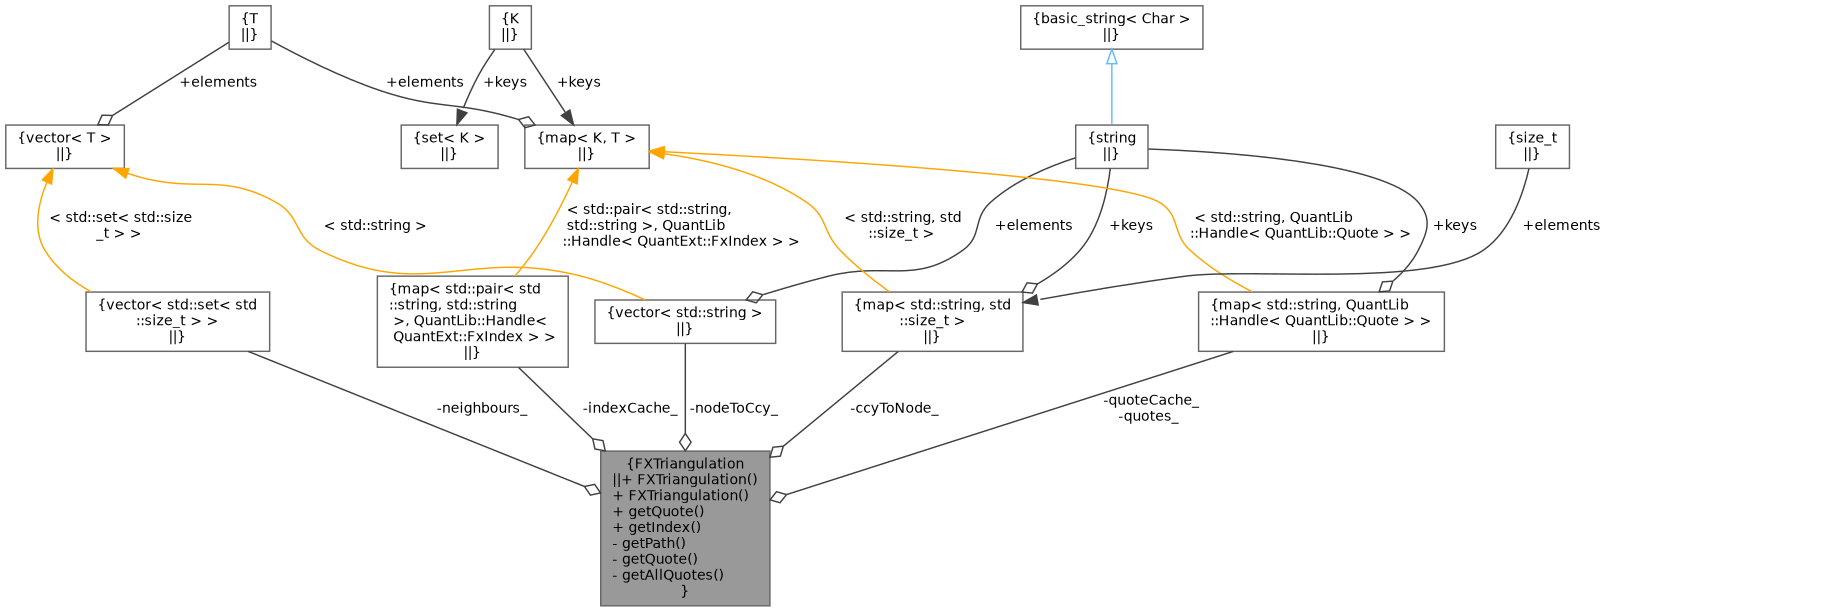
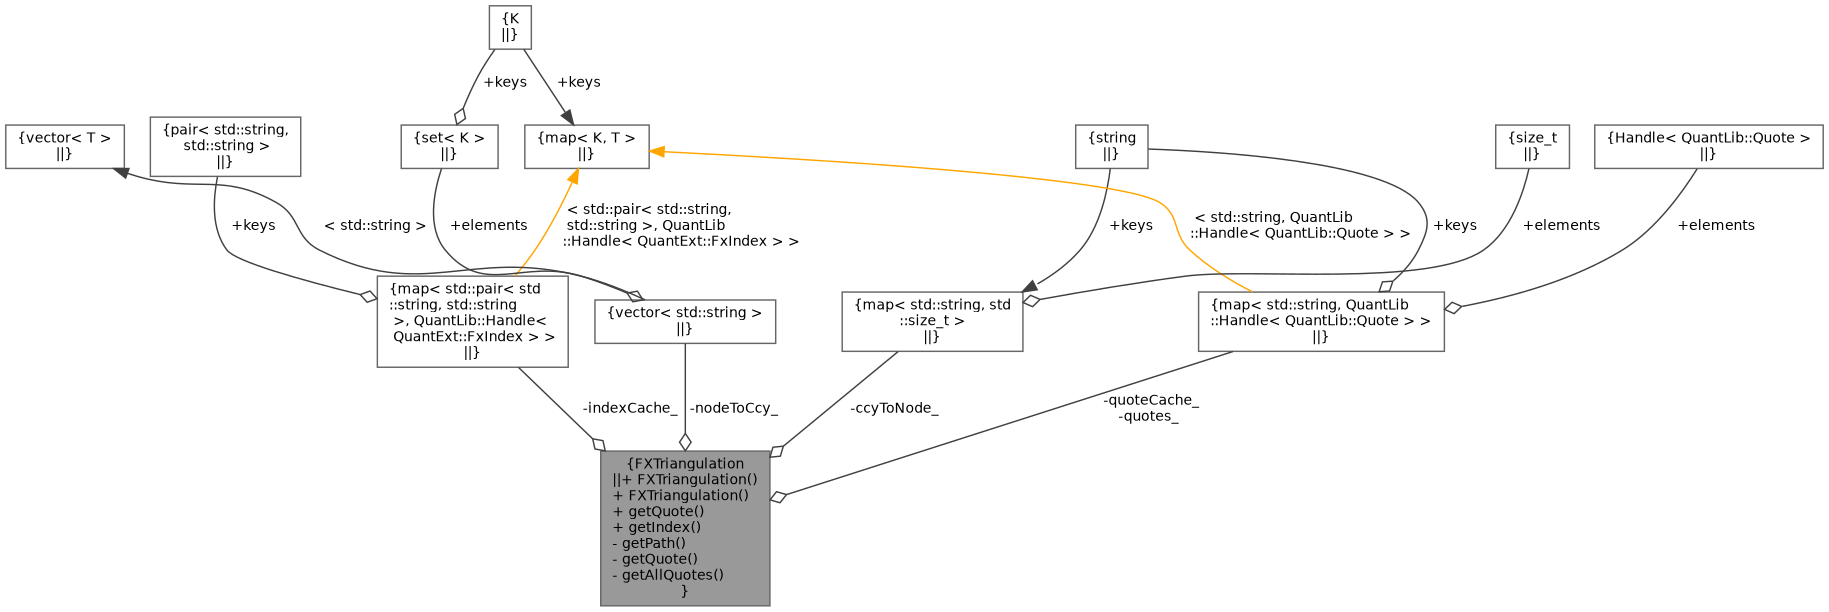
node "{T ||}": removed
node "{basic_string< Char > ||}": removed
edge "{K ||}" -> "{set< K > ||}": arrowhead normal -> odiamond
node "{pair< std::string, std::string > ||}": added
node "{Handle< QuantLib::Quote > ||}": added
edge "{map< std::string, std ::size_t > ||}" -> "{map< K, T > ||}": removed, label "< std::string, std ::size_t >"
edge "{string ||}" -> "{map< std::string, std ::size_t > ||}": arrowhead odiamond -> normal
edge "{string ||}" -> "{vector< std::string > ||}": now "{set< K > ||}" -> "{vector< std::string > ||}"
edge "{vector< std::string > ||}" -> "{vector< T > ||}": color orange -> grey25
edge "{size_t ||}" -> "{map< std::string, std ::size_t > ||}": arrowhead normal -> odiamond
node "{vector< std::set< std ::size_t > > ||}": removed
